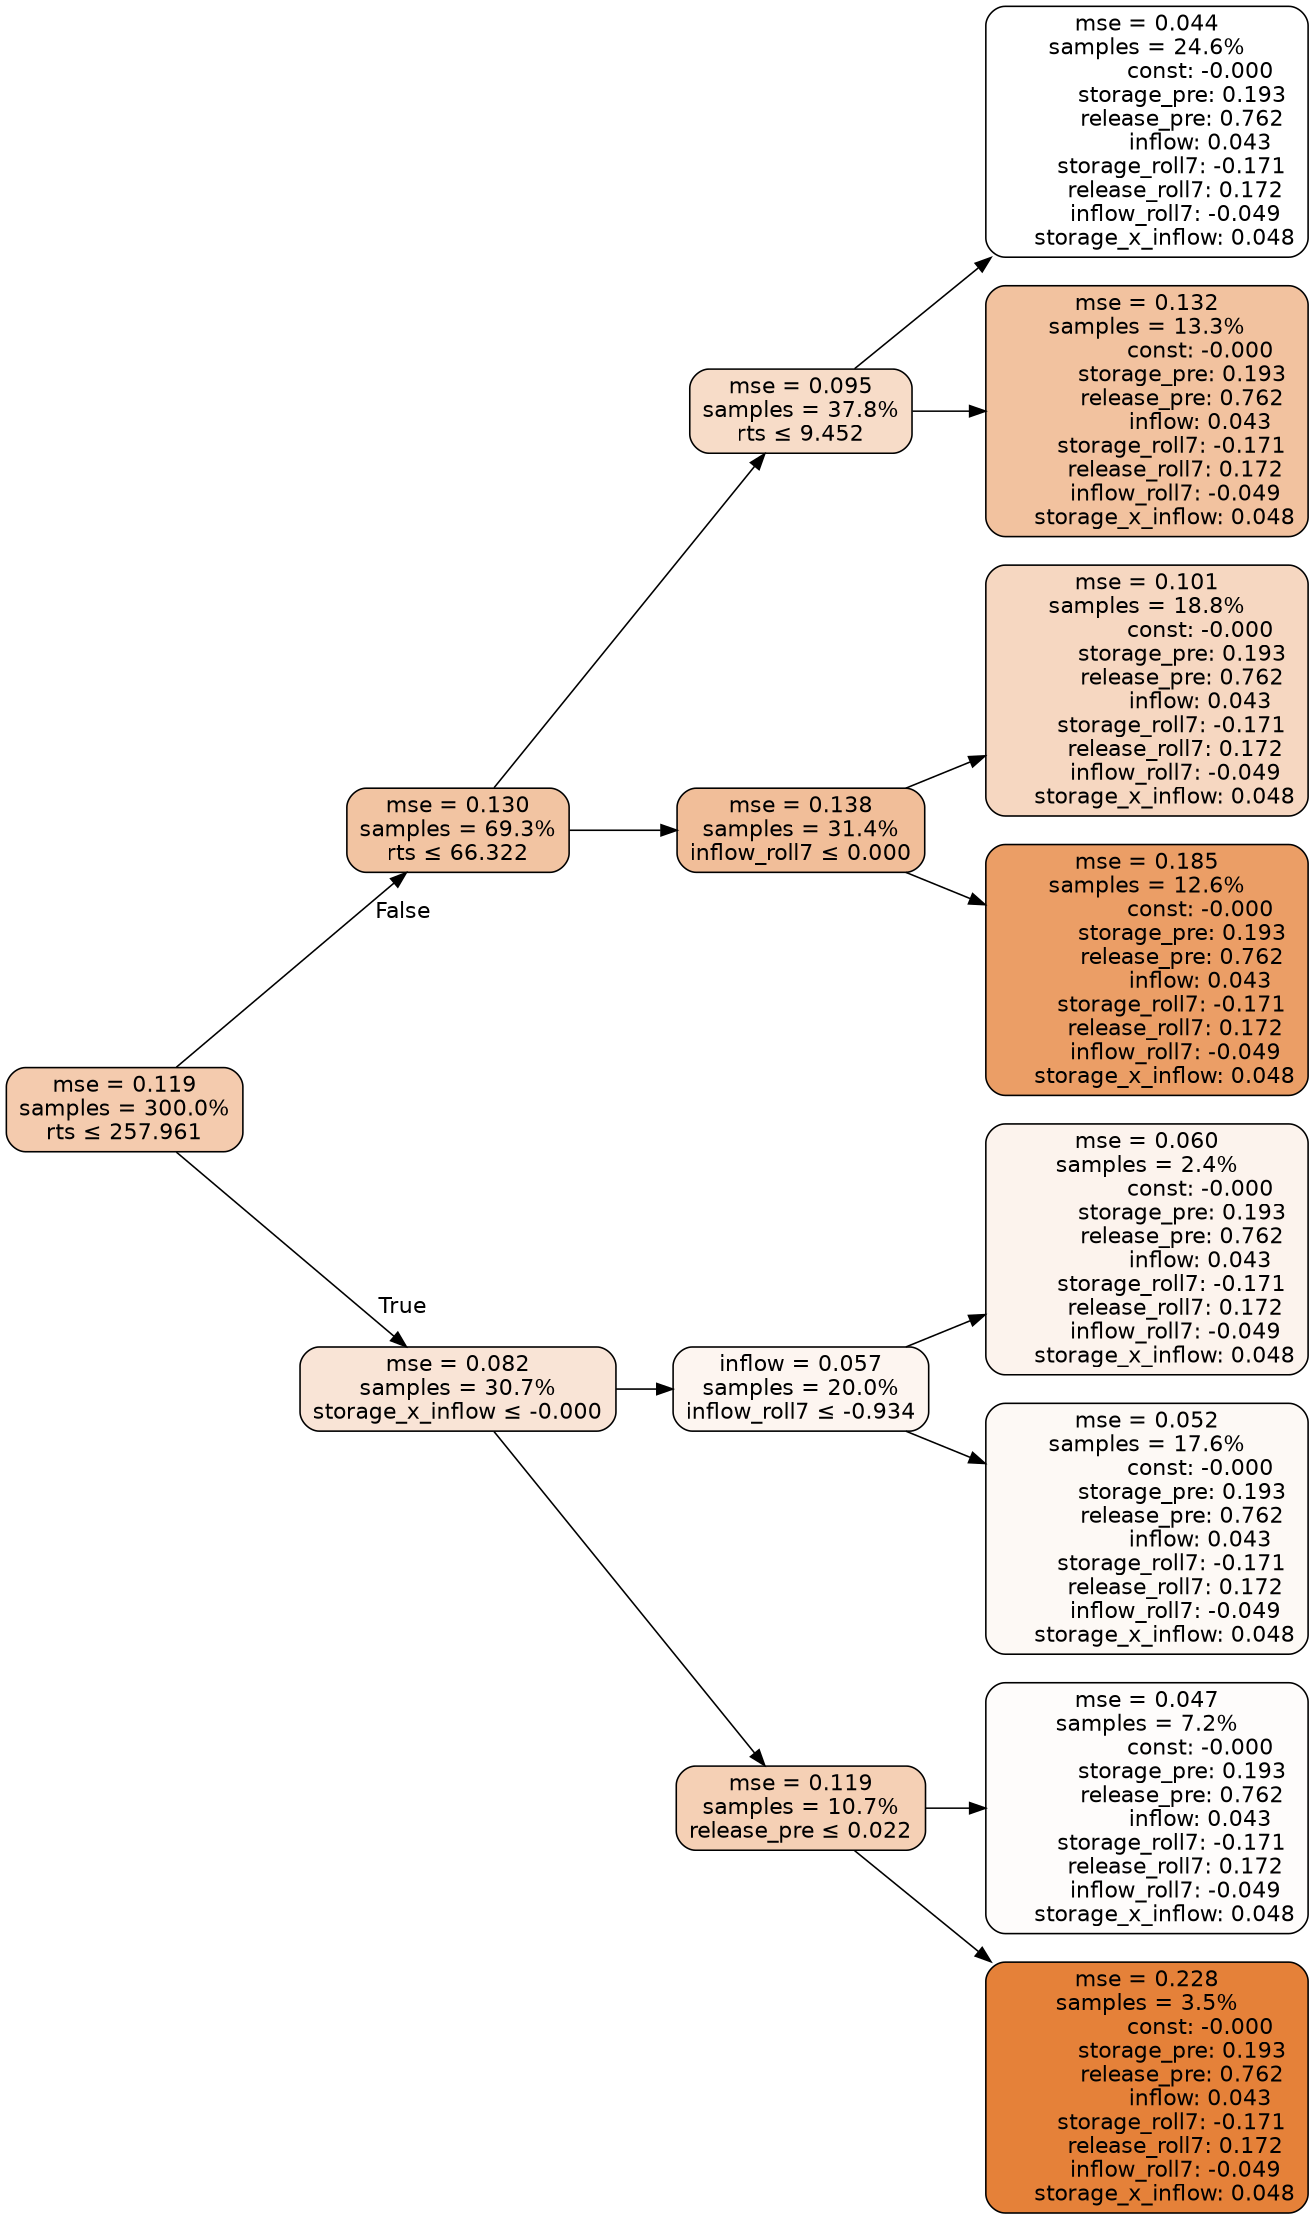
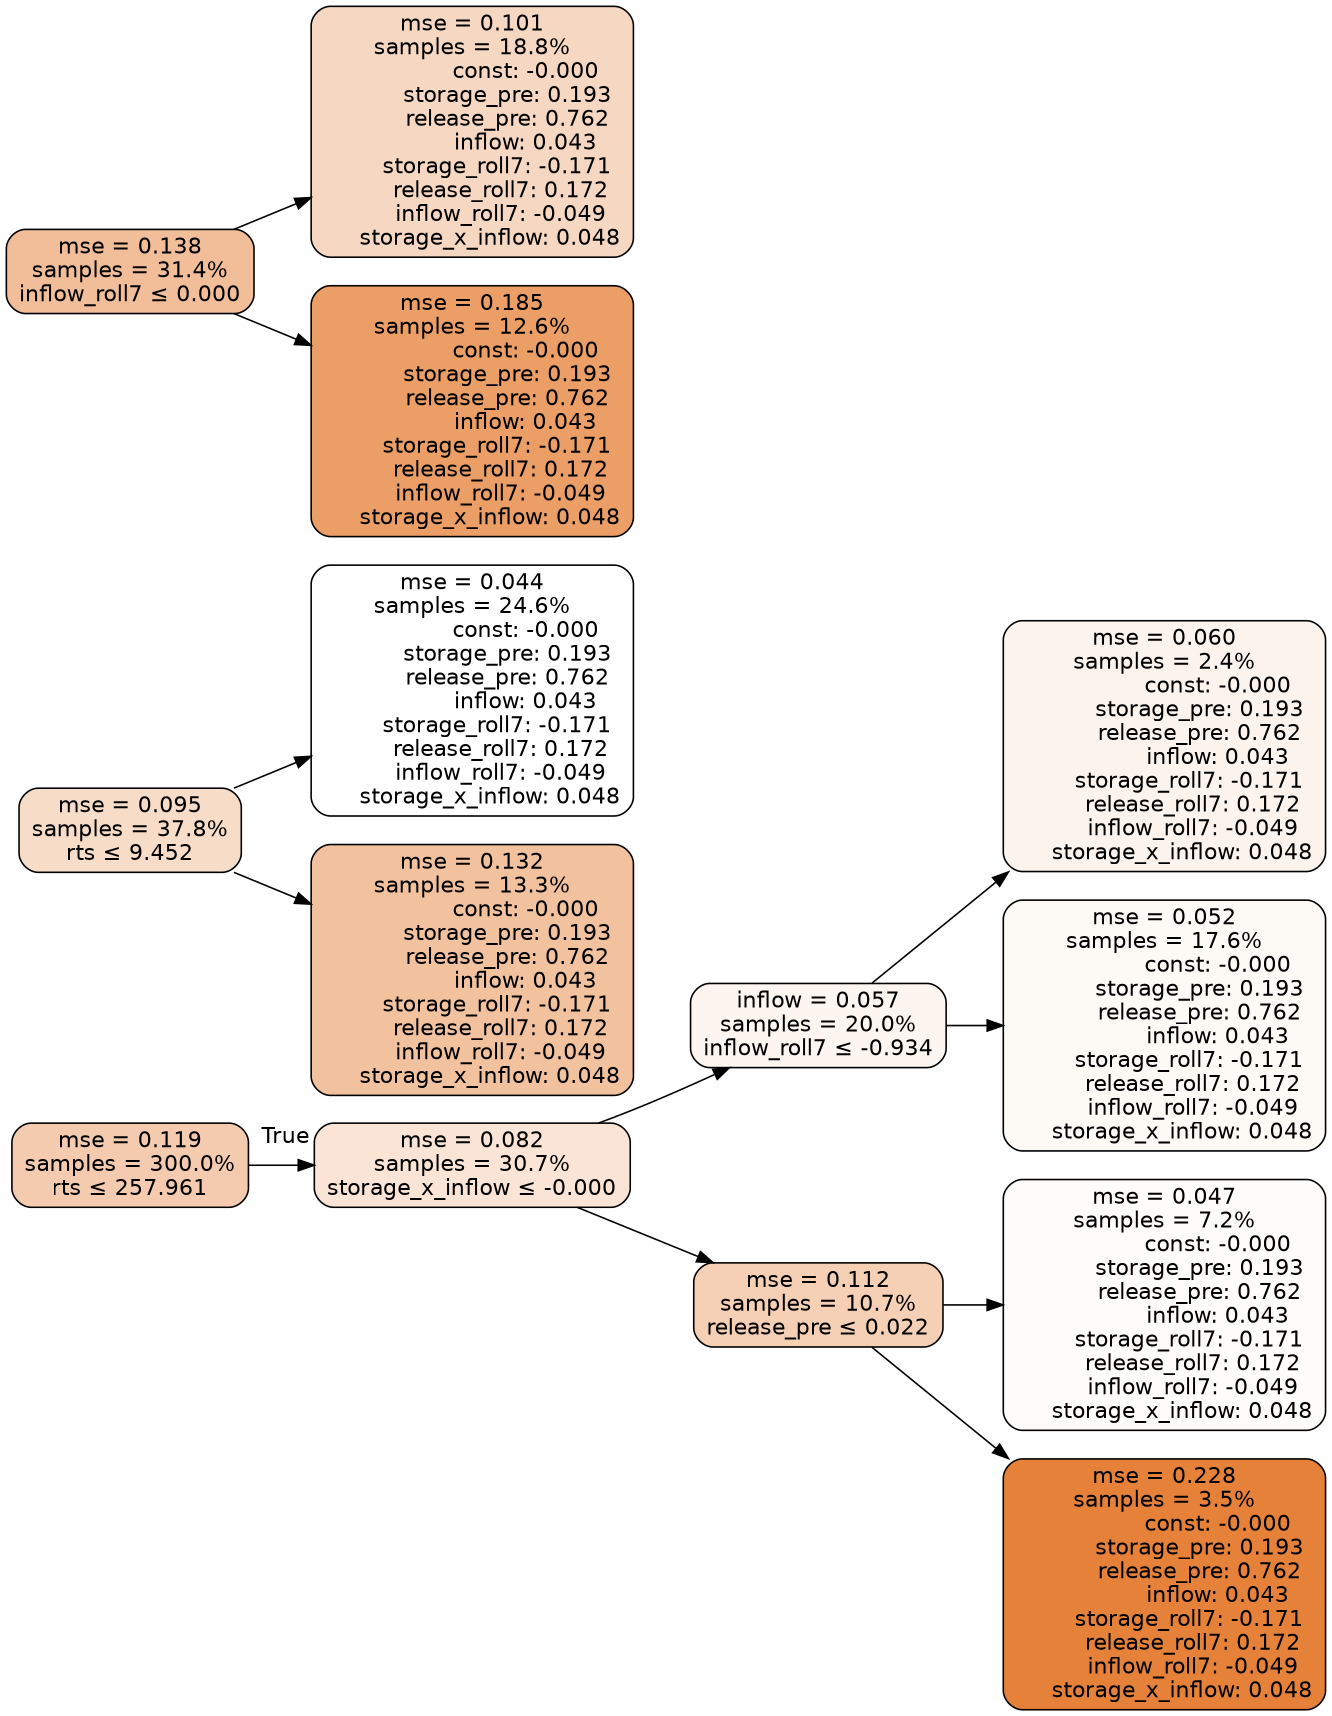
node "mse = 0.130 samples = 69.3% rts ≤ 66.322": removed
node "mse = 0.119 samples = 10.7% release_pre ≤ 0.022": label "mse = 0.119 samples = 10.7% release_pre ≤ 0.022" -> "mse = 0.112 samples = 10.7% release_pre ≤ 0.022"
